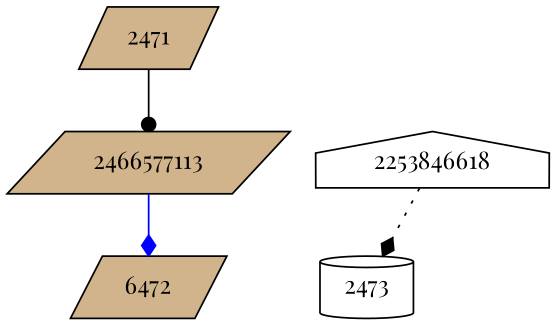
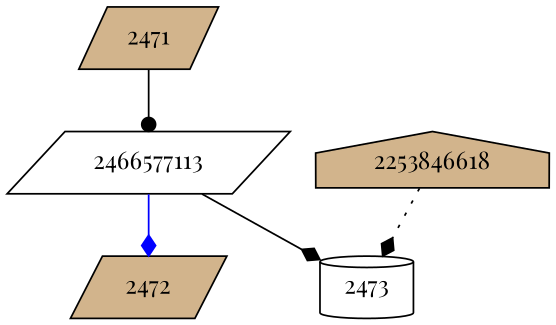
node "2466577113": fillcolor tan -> white
node "2253846618": fillcolor white -> tan
edge "2466577113" -> "2473": added
node "6472": label "6472" -> "2472"
